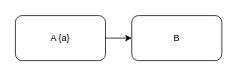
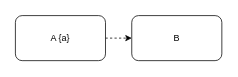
edge "A {a}" -> "B": style solid -> dashed
